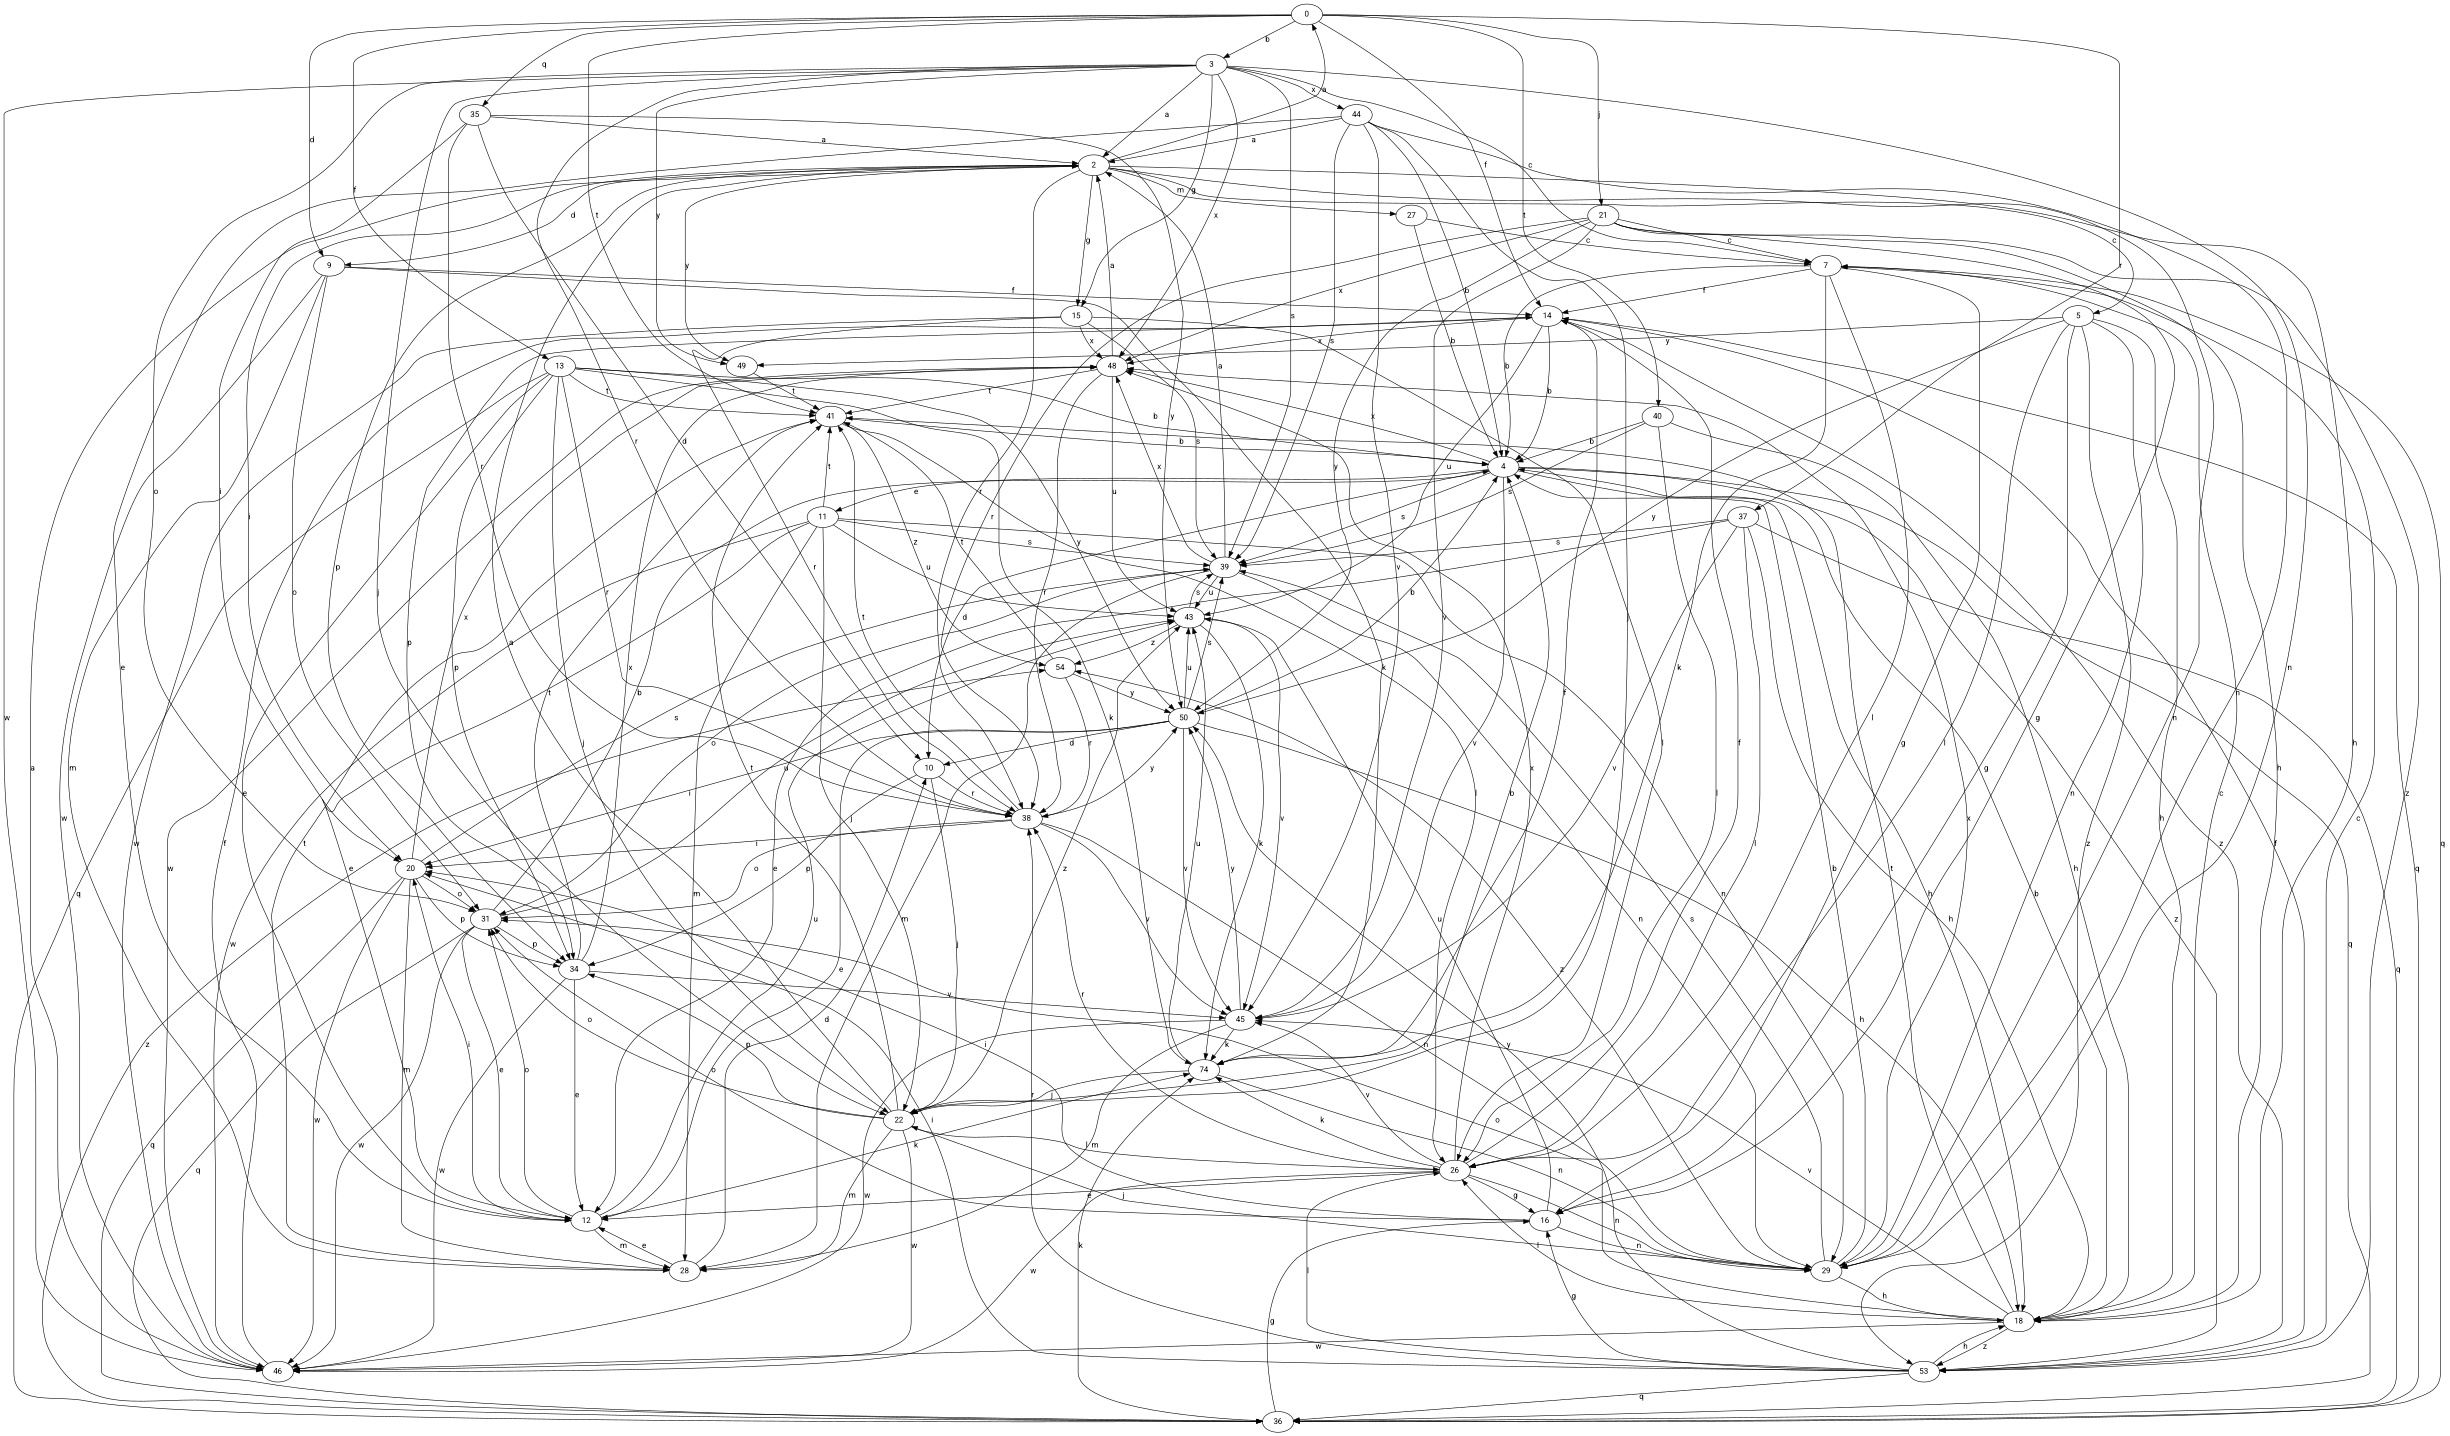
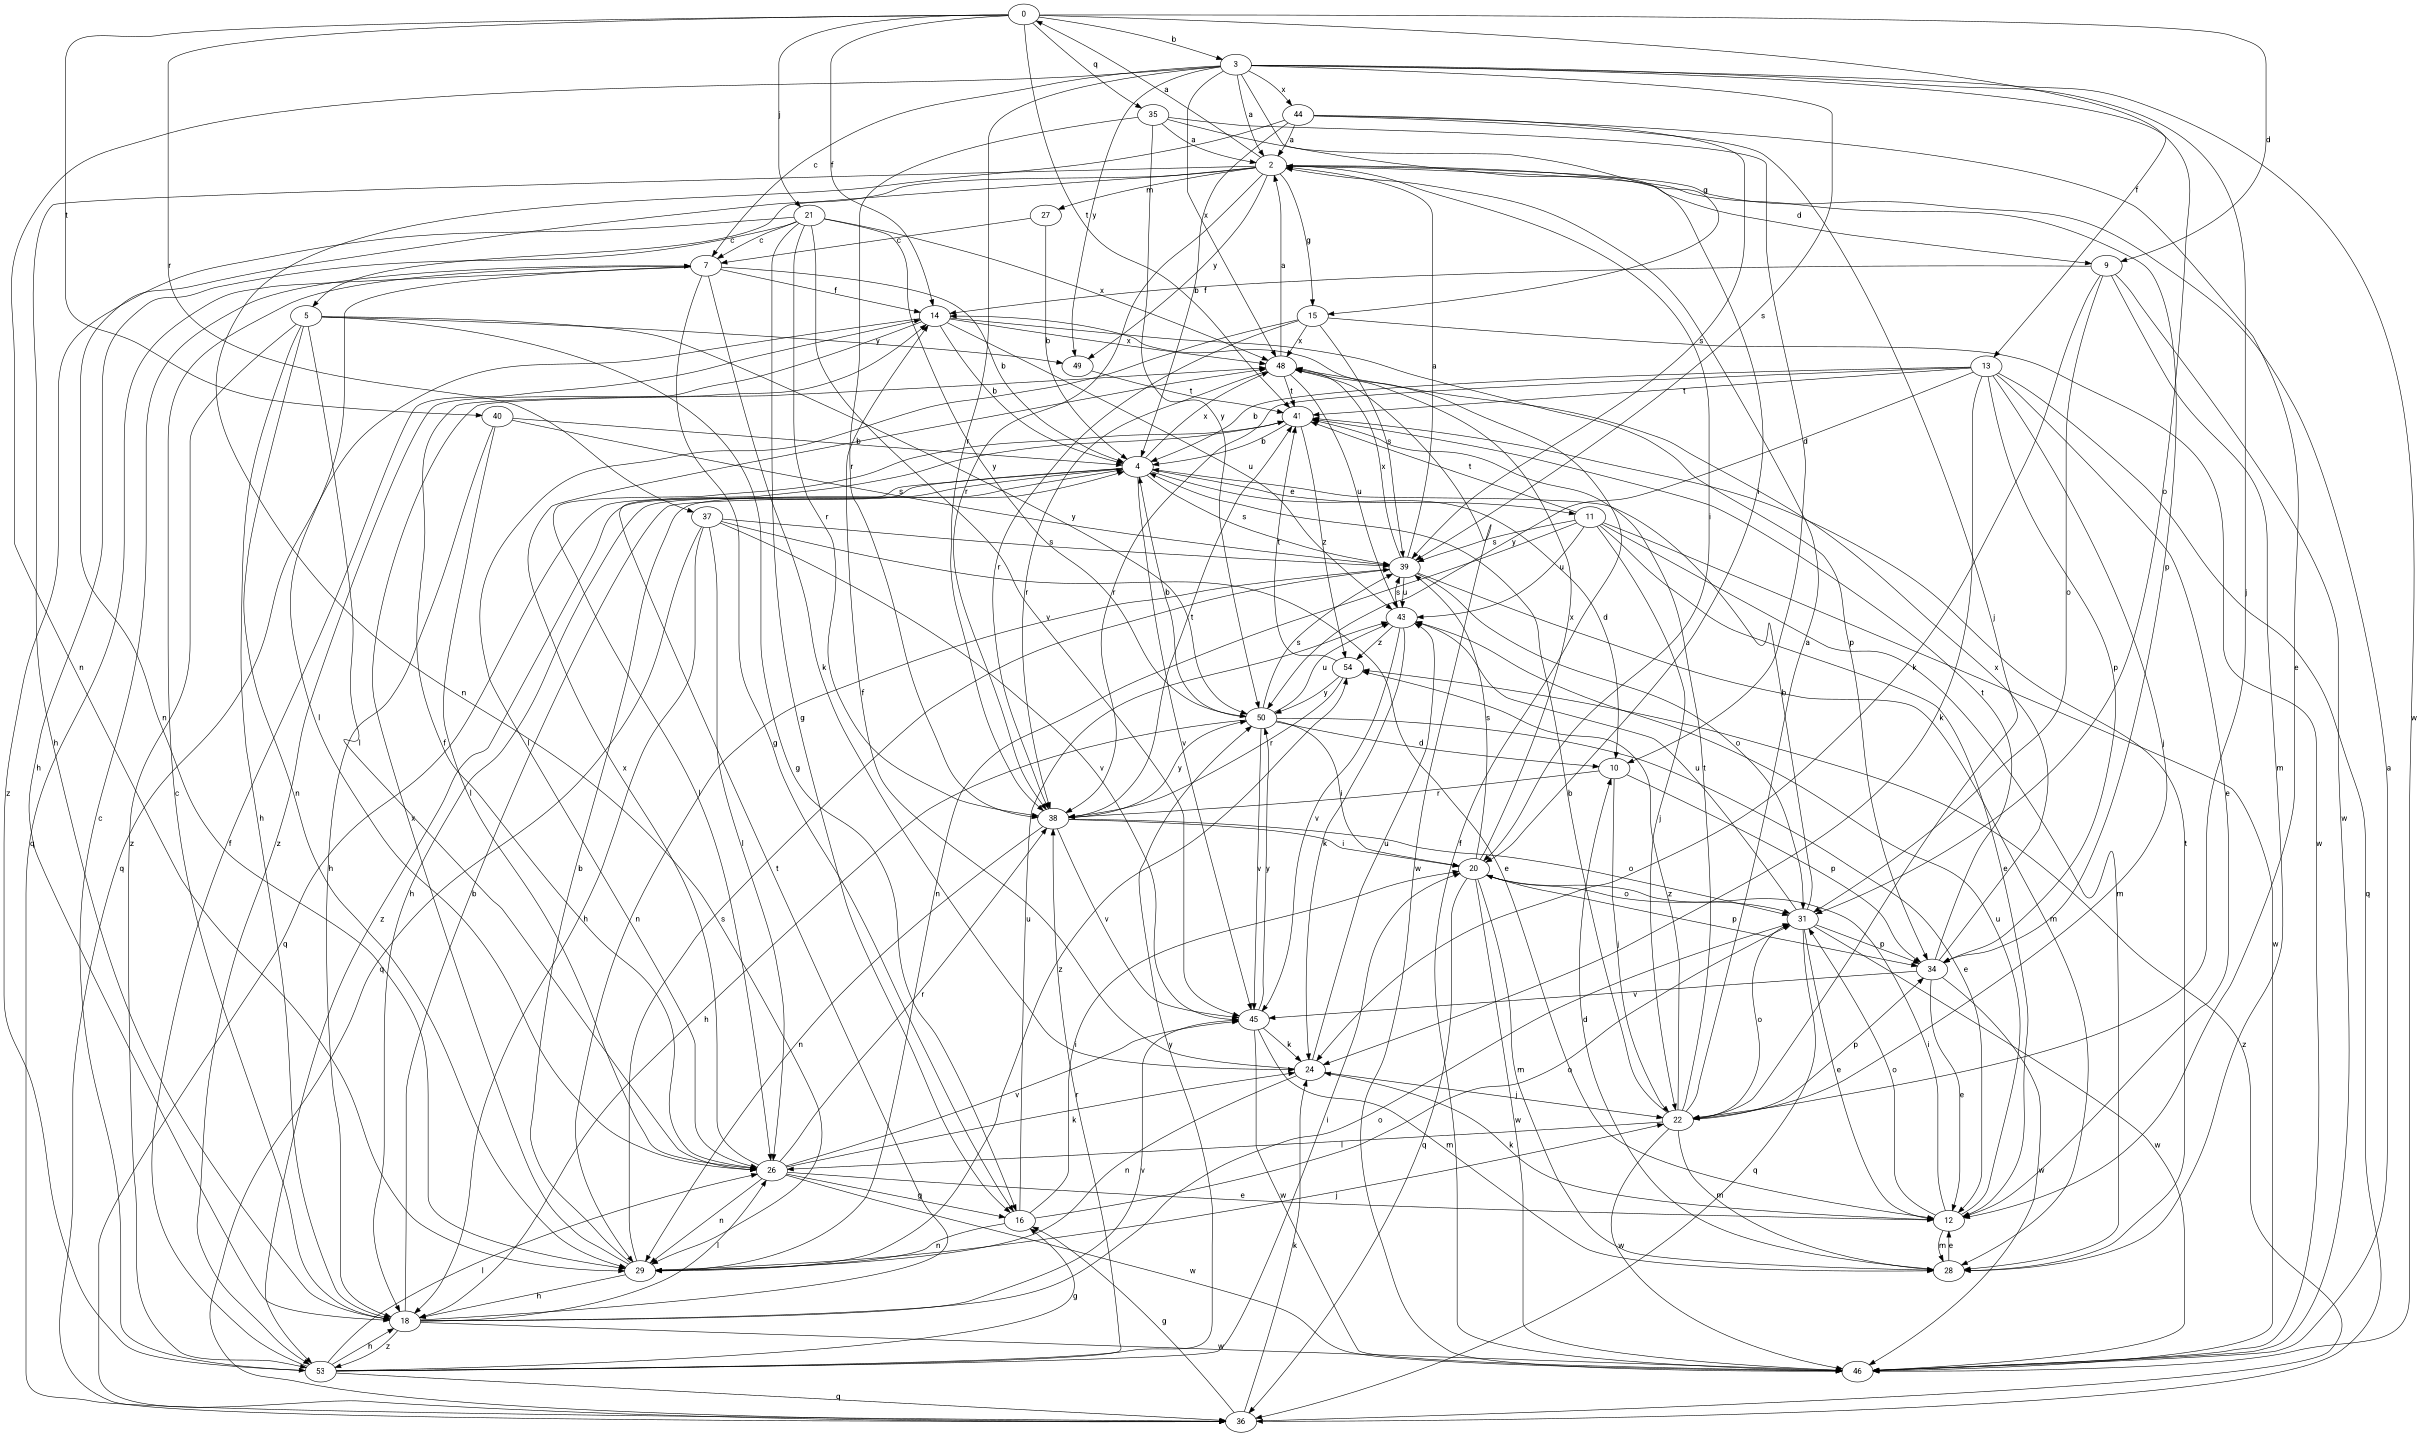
edge "44" -> "45": removed, label "v"
edge "22" -> "43": now "22" -> "54"
node "74": label "74" -> "24"
